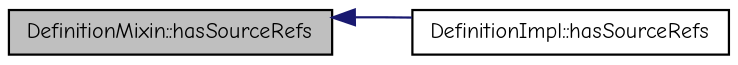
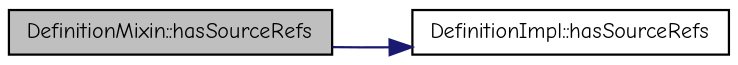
edge "DefinitionImpl::hasSourceRefs" -> "DefinitionMixin::hasSourceRefs": reversed
